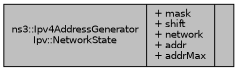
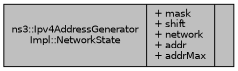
node "ns3::Ipv4AddressGenerator": text "Ipv::NetworkState" -> "Impl::NetworkState"
